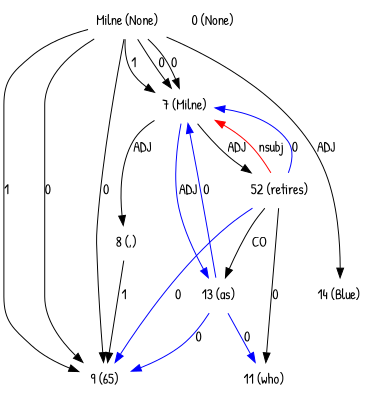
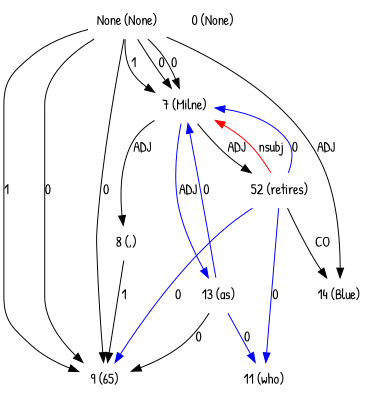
node "Milne (None)": label "Milne (None)" -> "None (None)"
edge "52 (retires)" -> "13 (as)": now "52 (retires)" -> "14 (Blue)"
edge "52 (retires)" -> "11 (who)": color black -> blue
edge "13 (as)" -> "9 (65)": color blue -> black
